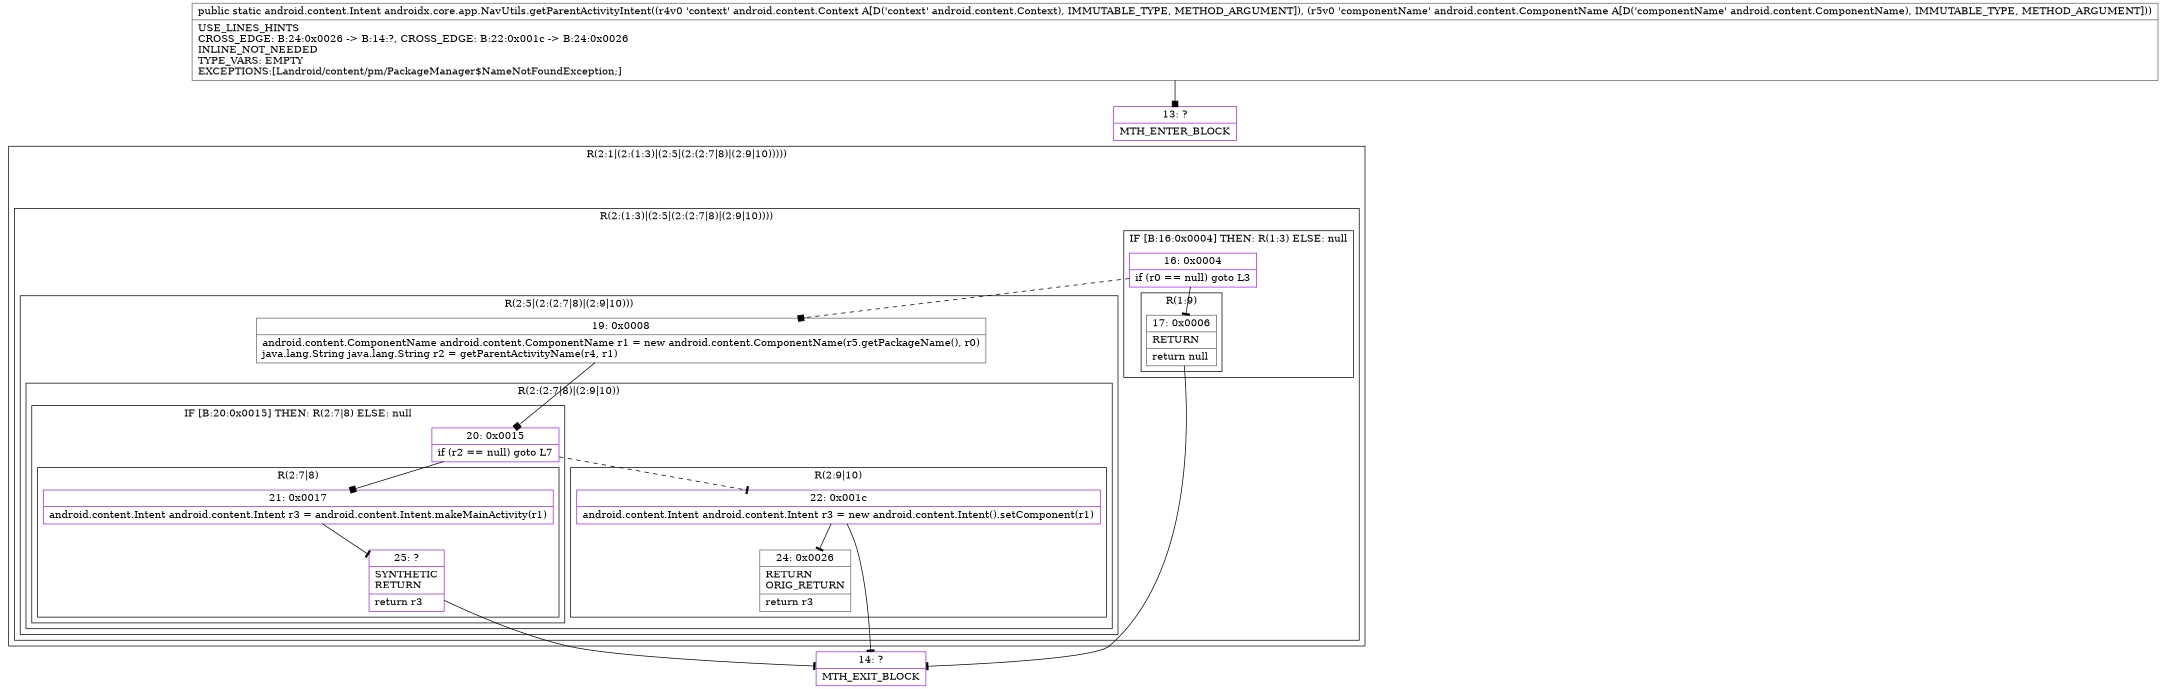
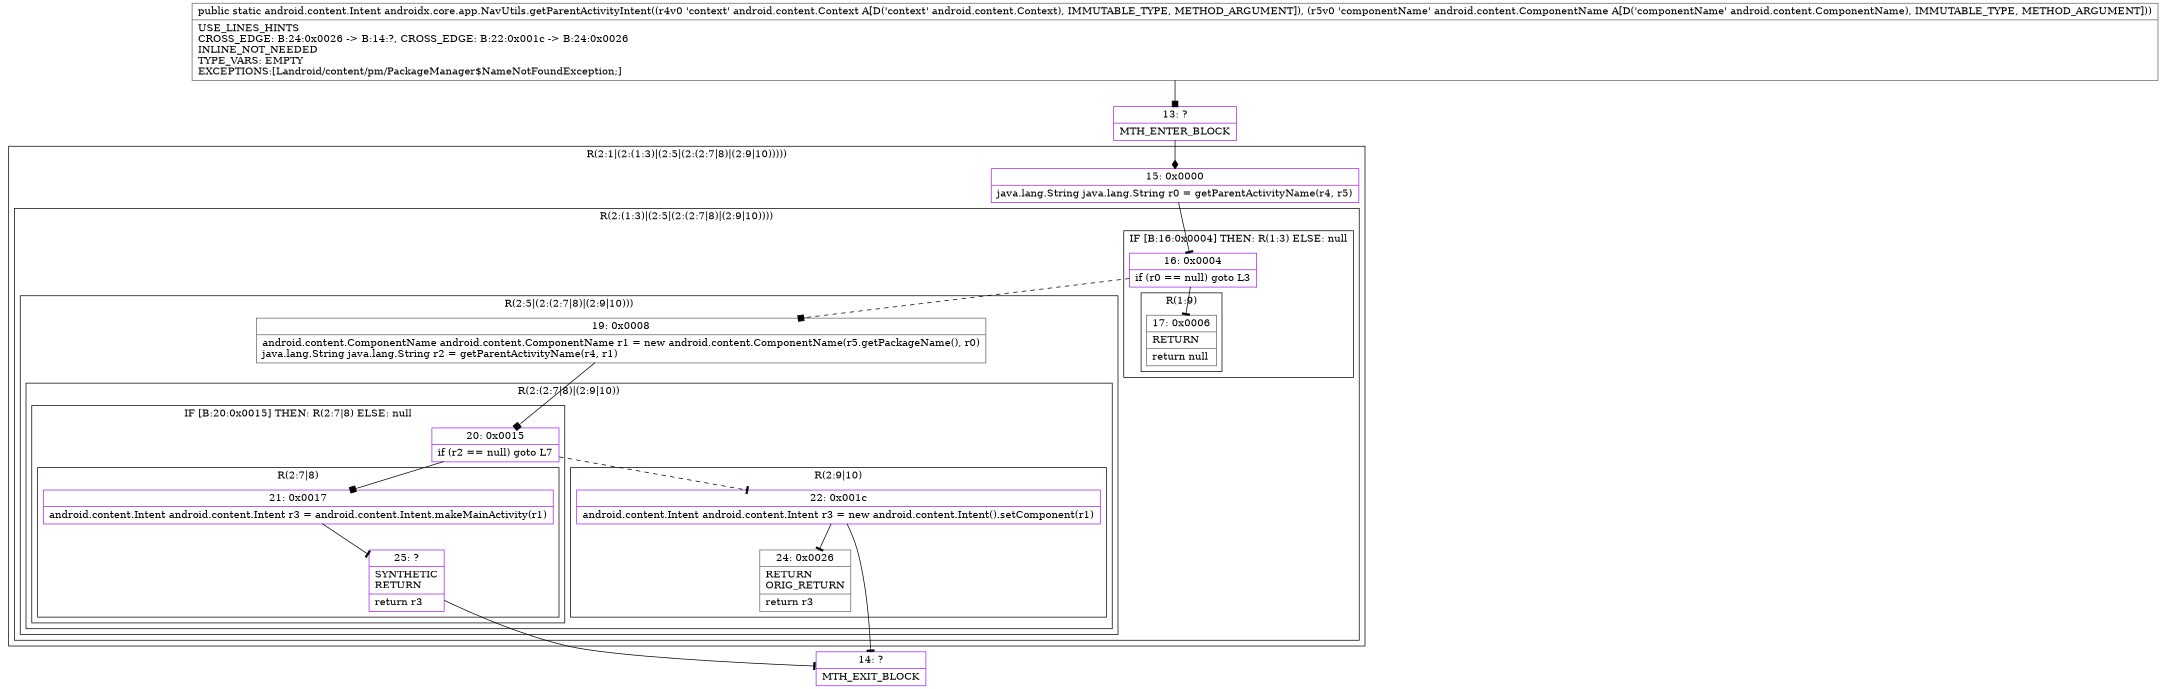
node "15: 0x0000": added
edge "17: 0x0006" -> "14: ?": removed
